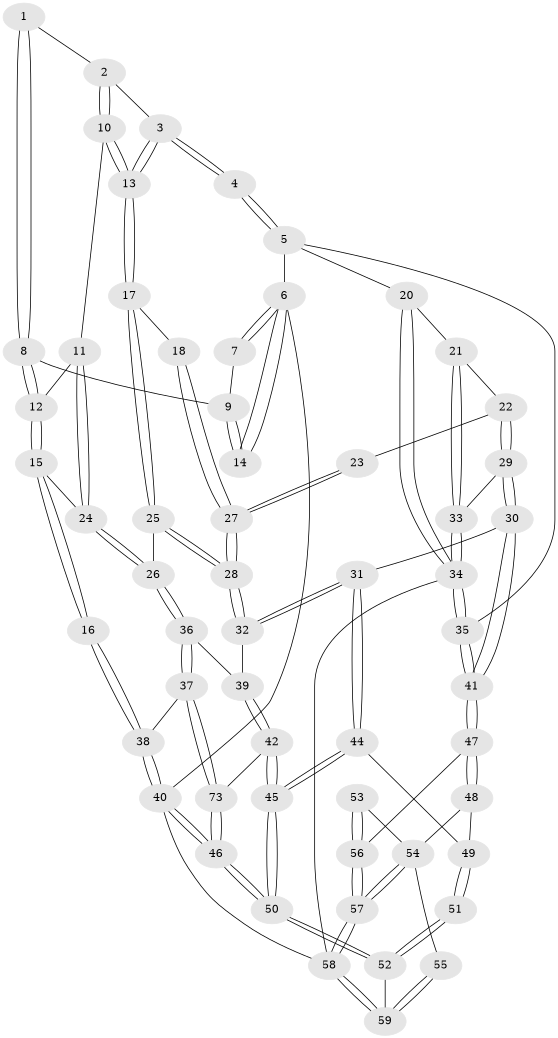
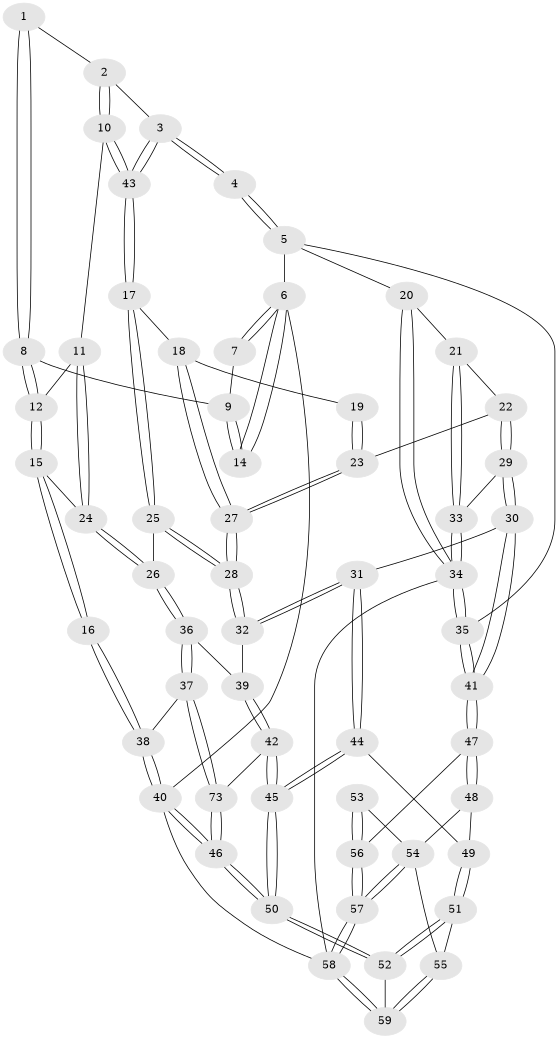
node "13": label "13" -> "43"
node "19": added
edge "51" -- "55": added
